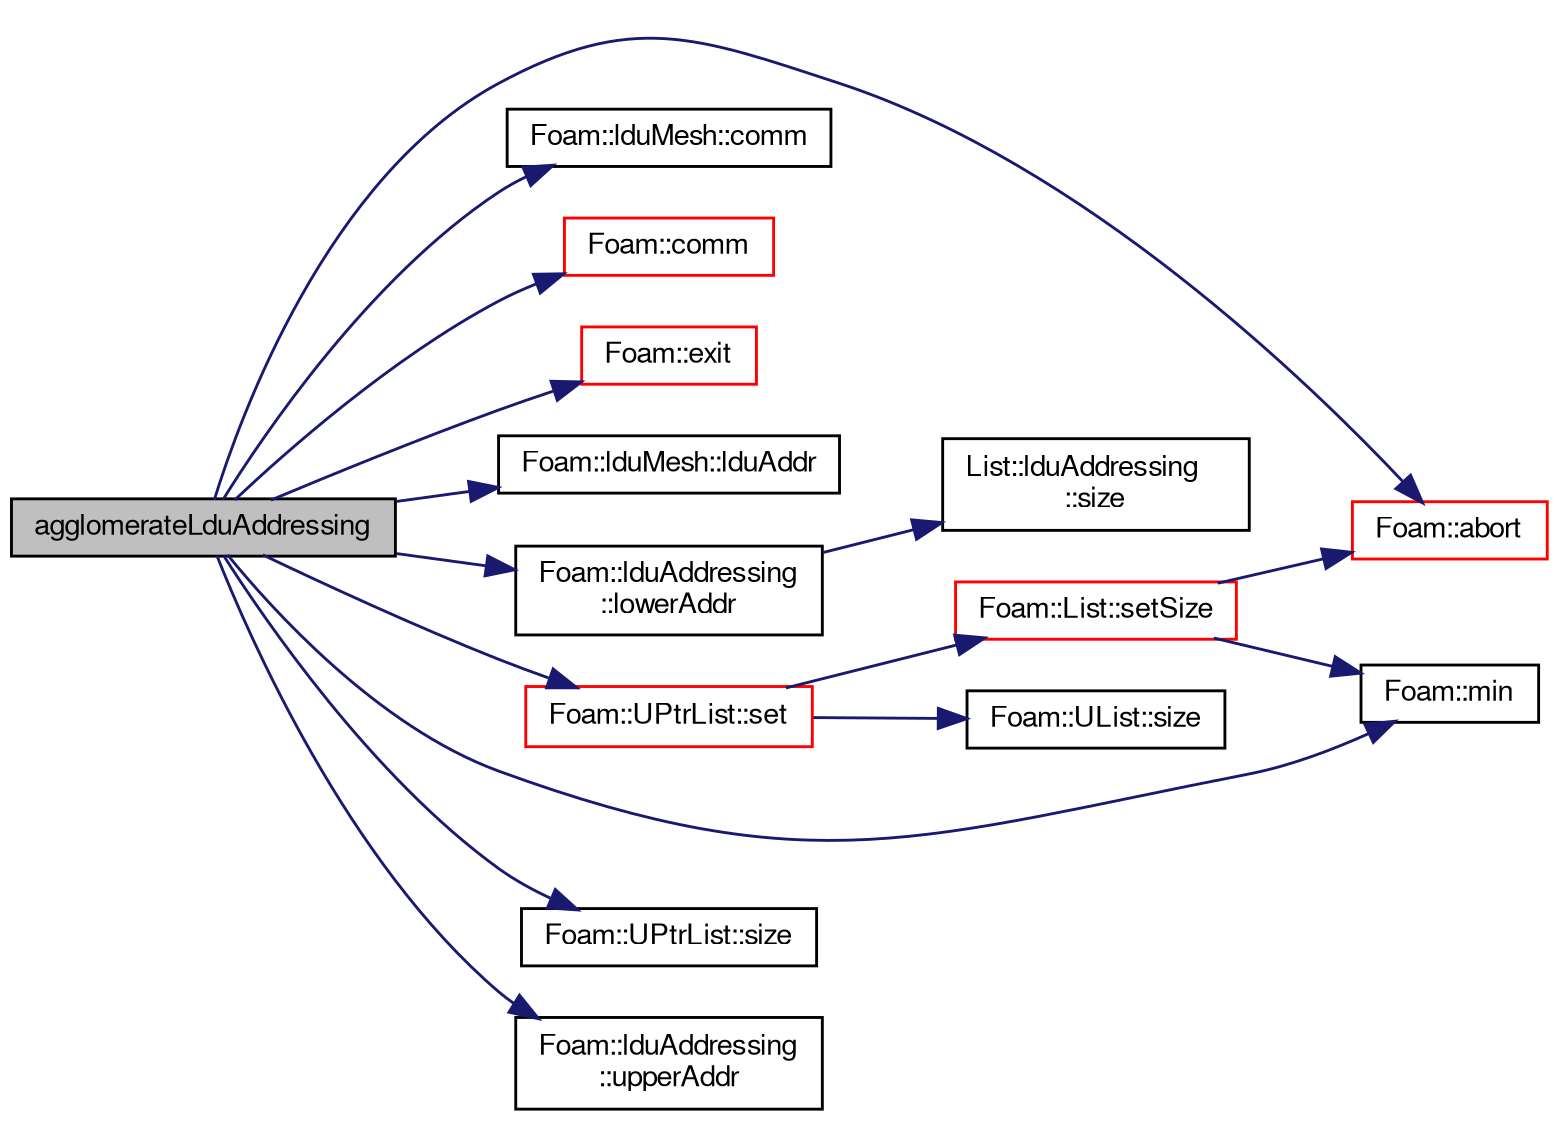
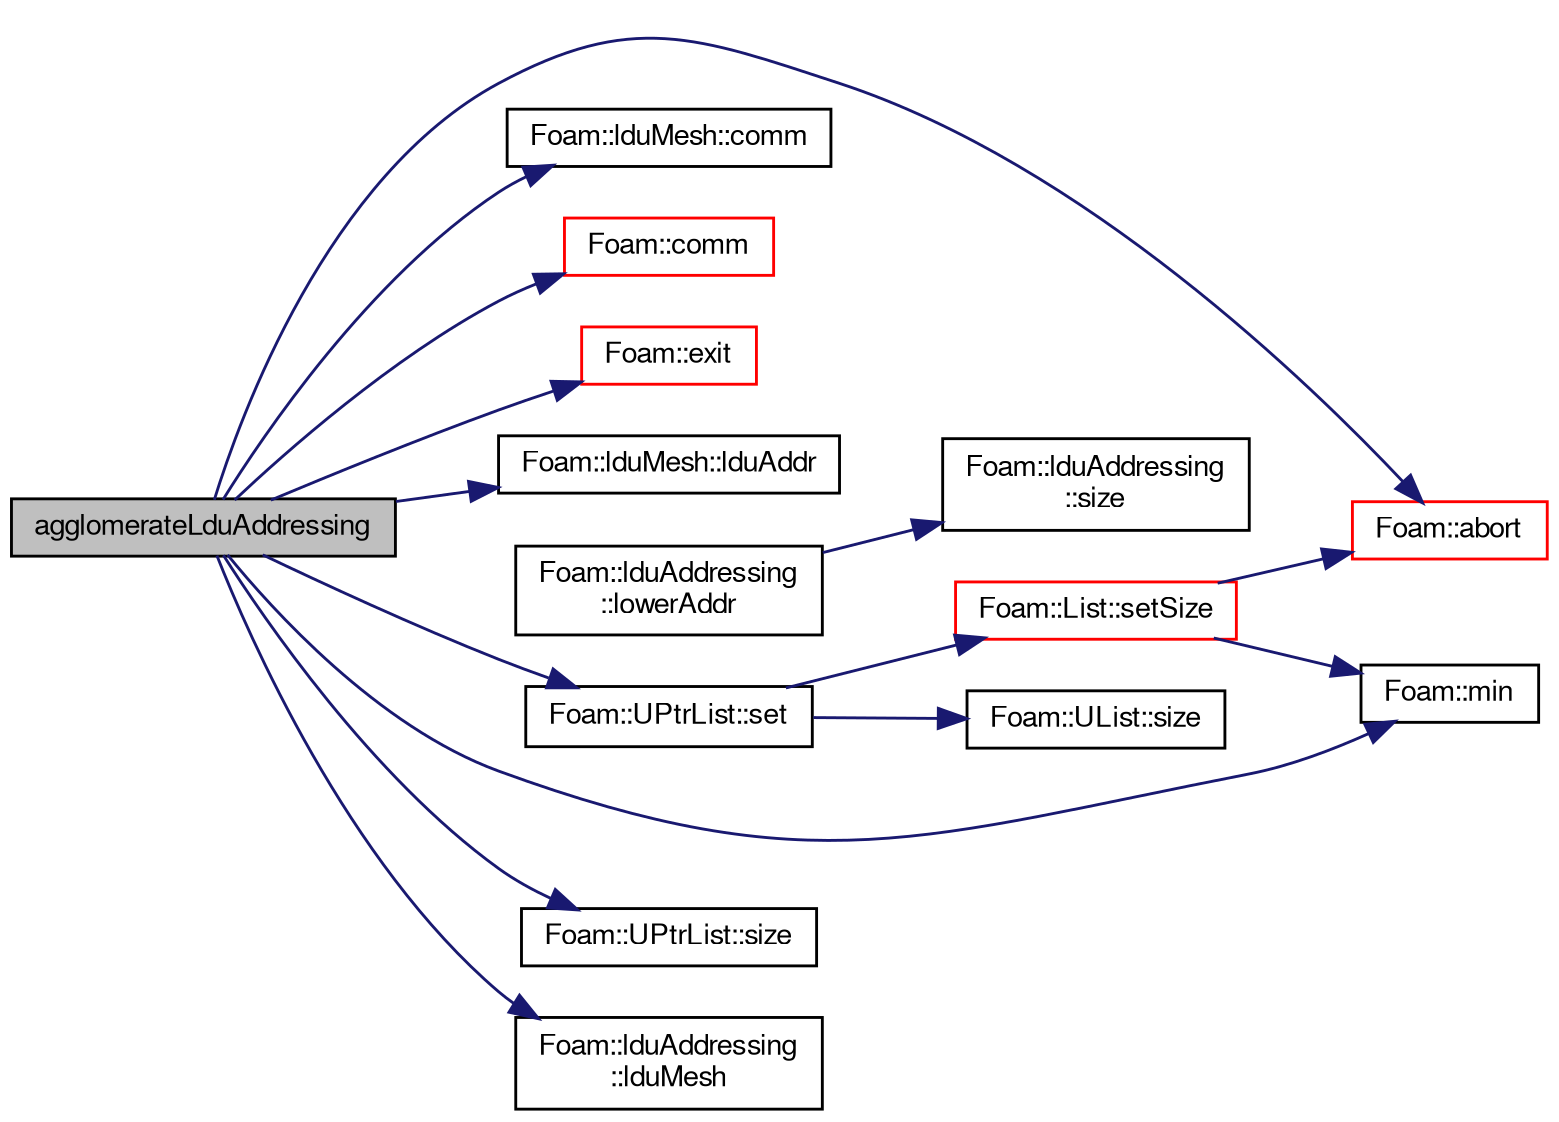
node "List::lduAddressing ::size": label "List::lduAddressing ::size" -> "Foam::lduAddressing ::size"
edge "agglomerateLduAddressing" -> "Foam::lduAddressing ::lowerAddr": removed
node "Foam::UPtrList::set": color red -> black
node "Foam::lduAddressing ::upperAddr": label "Foam::lduAddressing ::upperAddr" -> "Foam::lduAddressing ::lduMesh"
